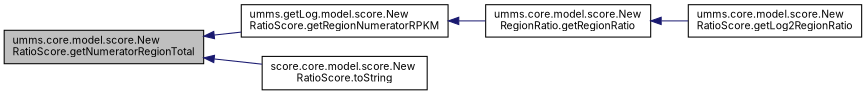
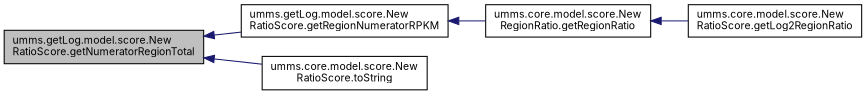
node "umms.core.model.score.New RatioScore.getNumeratorRegionTotal": label "umms.core.model.score.New RatioScore.getNumeratorRegionTotal" -> "umms.getLog.model.score.New RatioScore.getNumeratorRegionTotal"
node "score.core.model.score.New RatioScore.toString": label "score.core.model.score.New RatioScore.toString" -> "umms.core.model.score.New RatioScore.toString"
